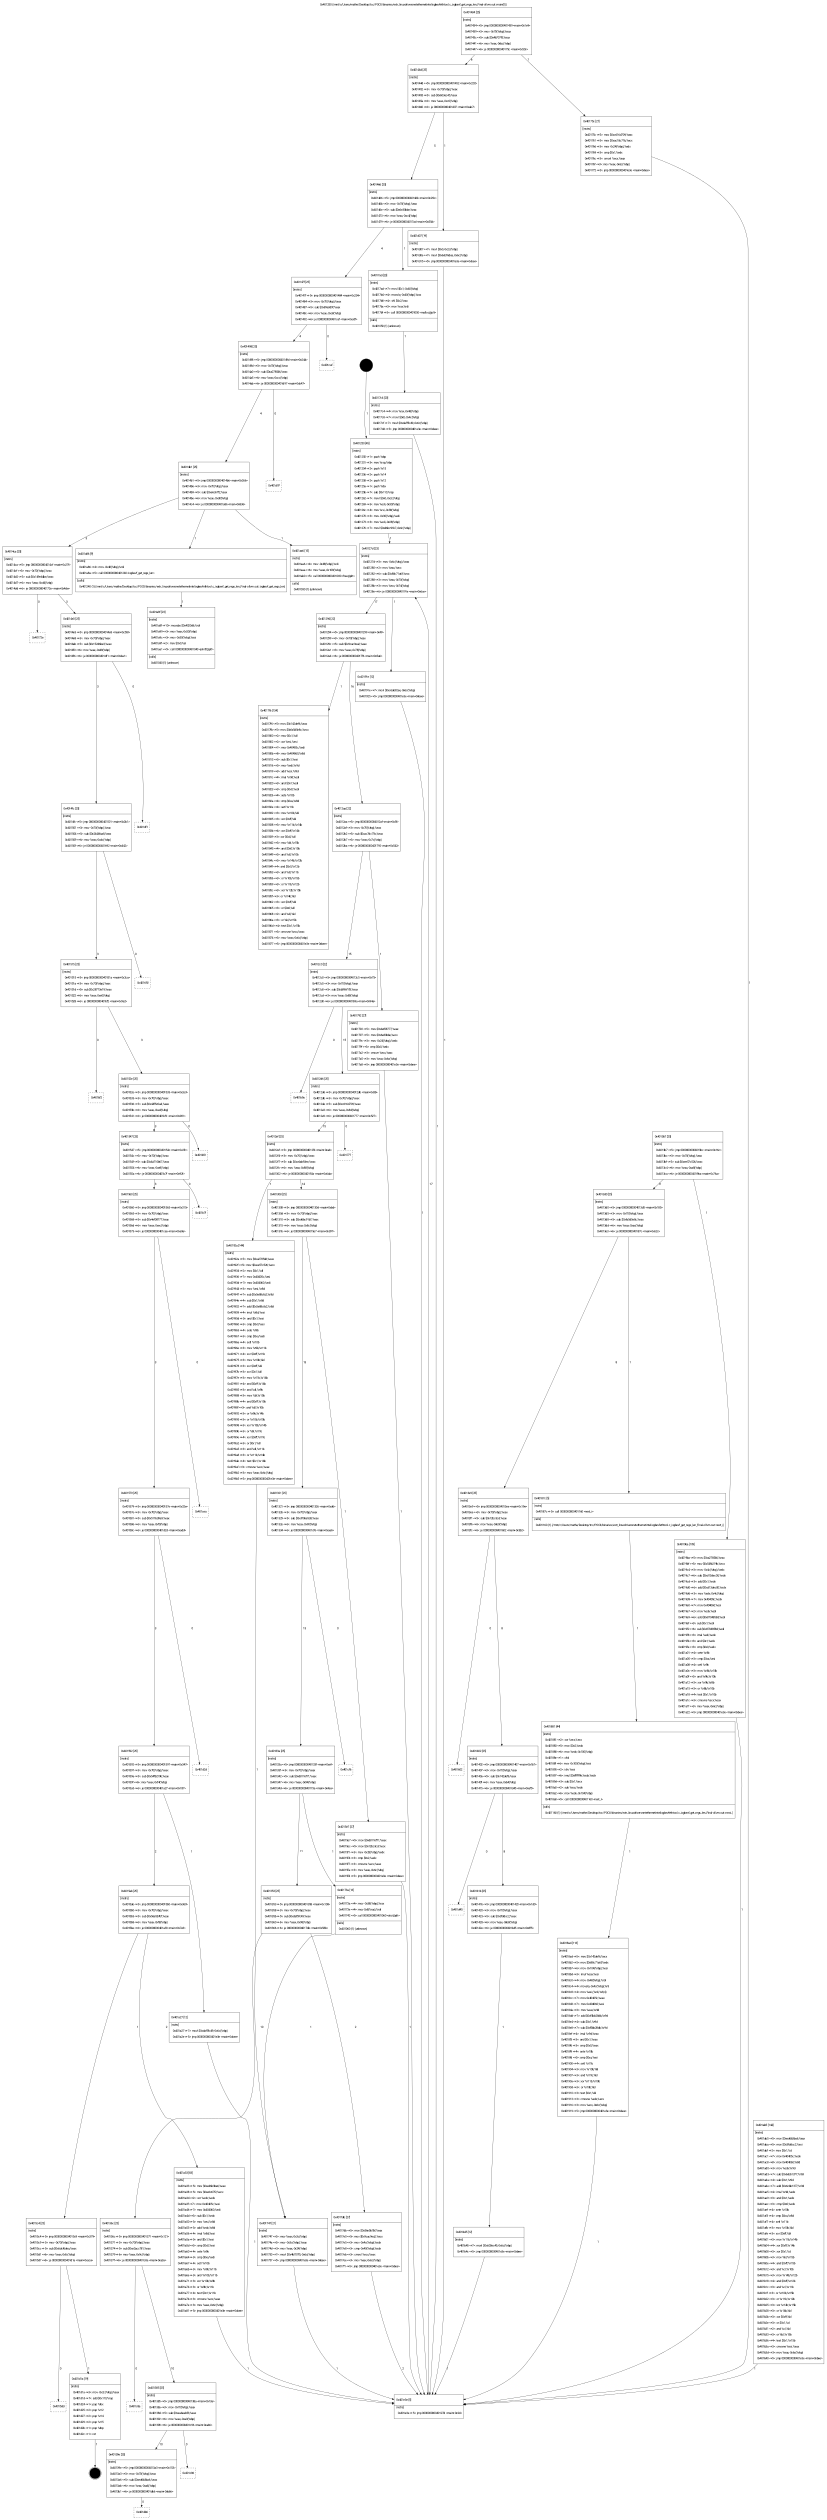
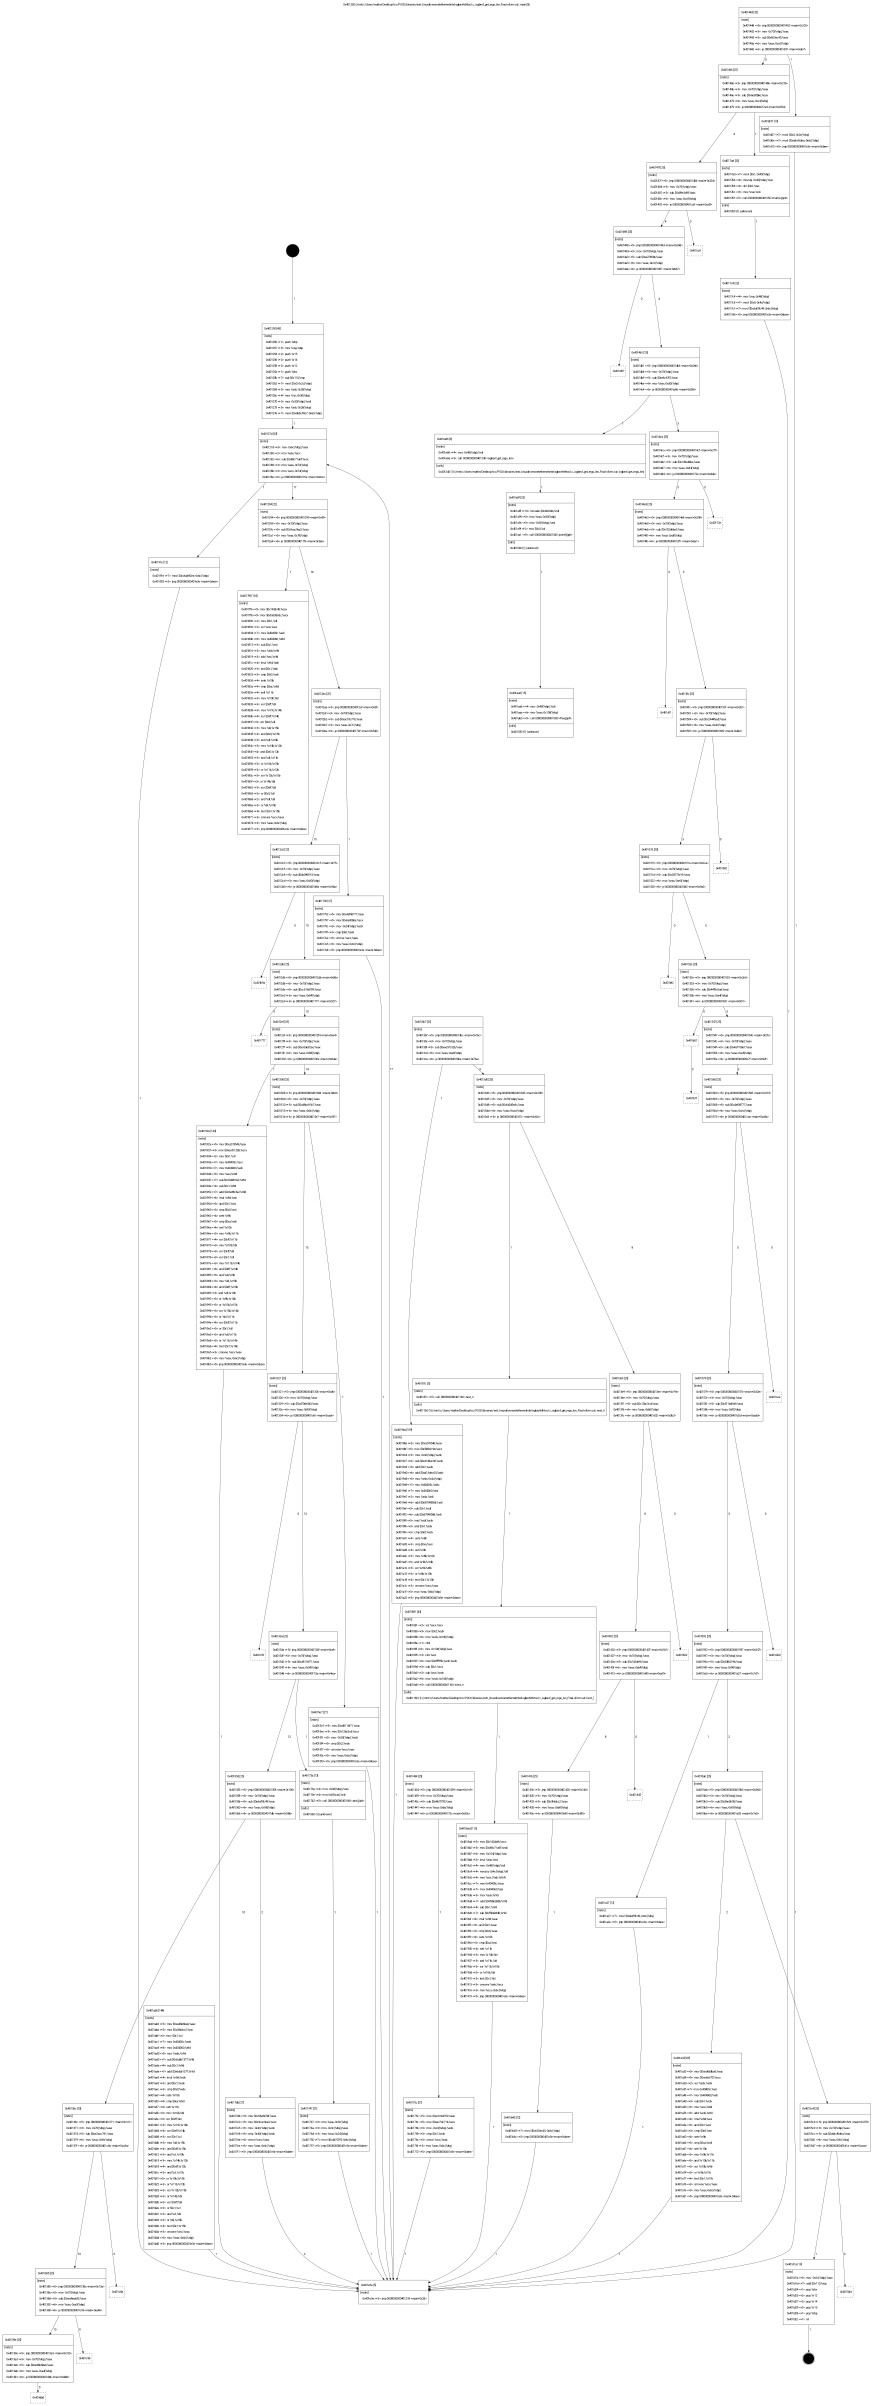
edge "0x401434 [25]" -> "0x40144d [25]": removed, label "6"
edge "0x4014b1 [25]" -> "0x401aa6 [15]": now "0x401a8f [23]" -> "0x401aa6 [15]"
edge "0x401547 [25]" -> "0x401b7f": now "0x401b51" -> "0x401b7f"
edge "0x40192a [144]" -> "0x401747 [21]": now "0x40192a [144]" -> "0x401e3e [5]"
